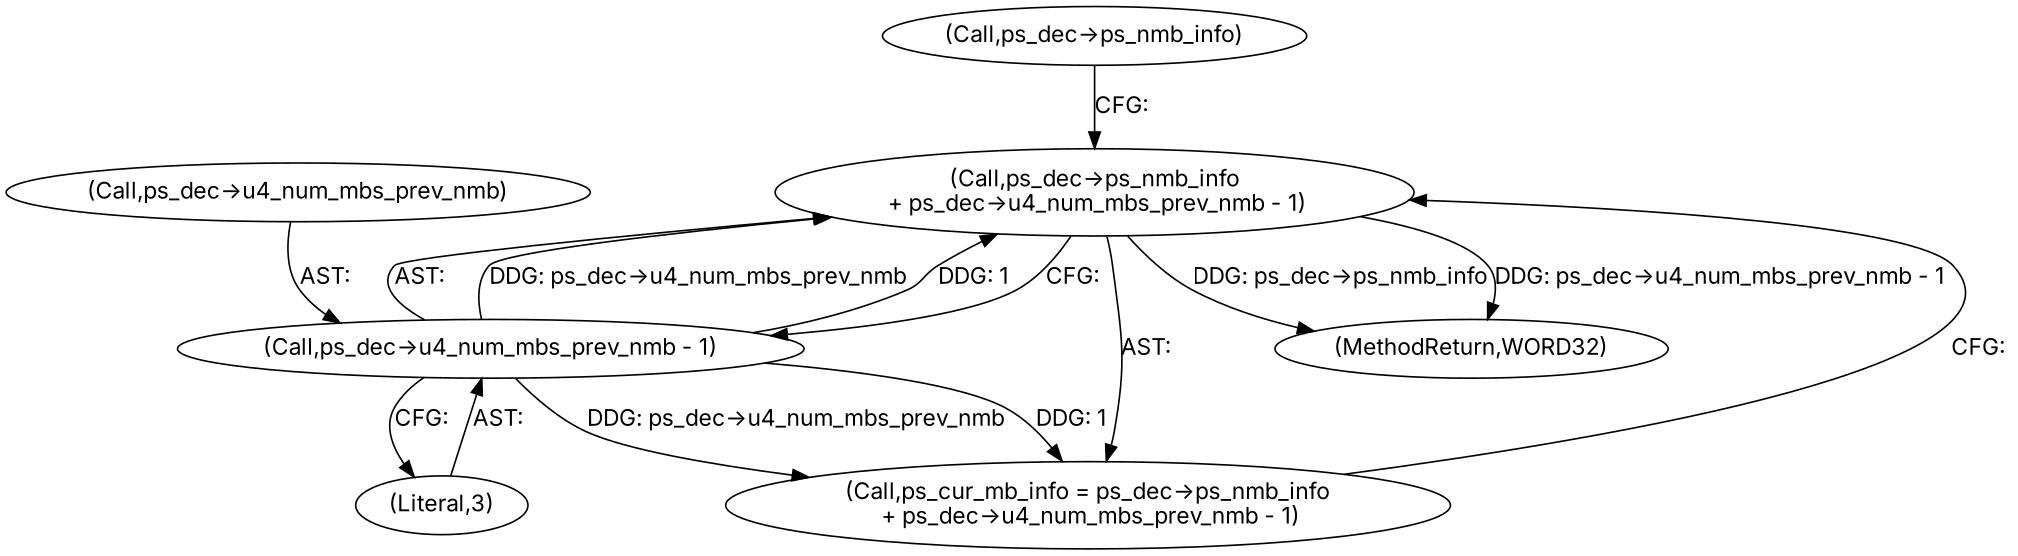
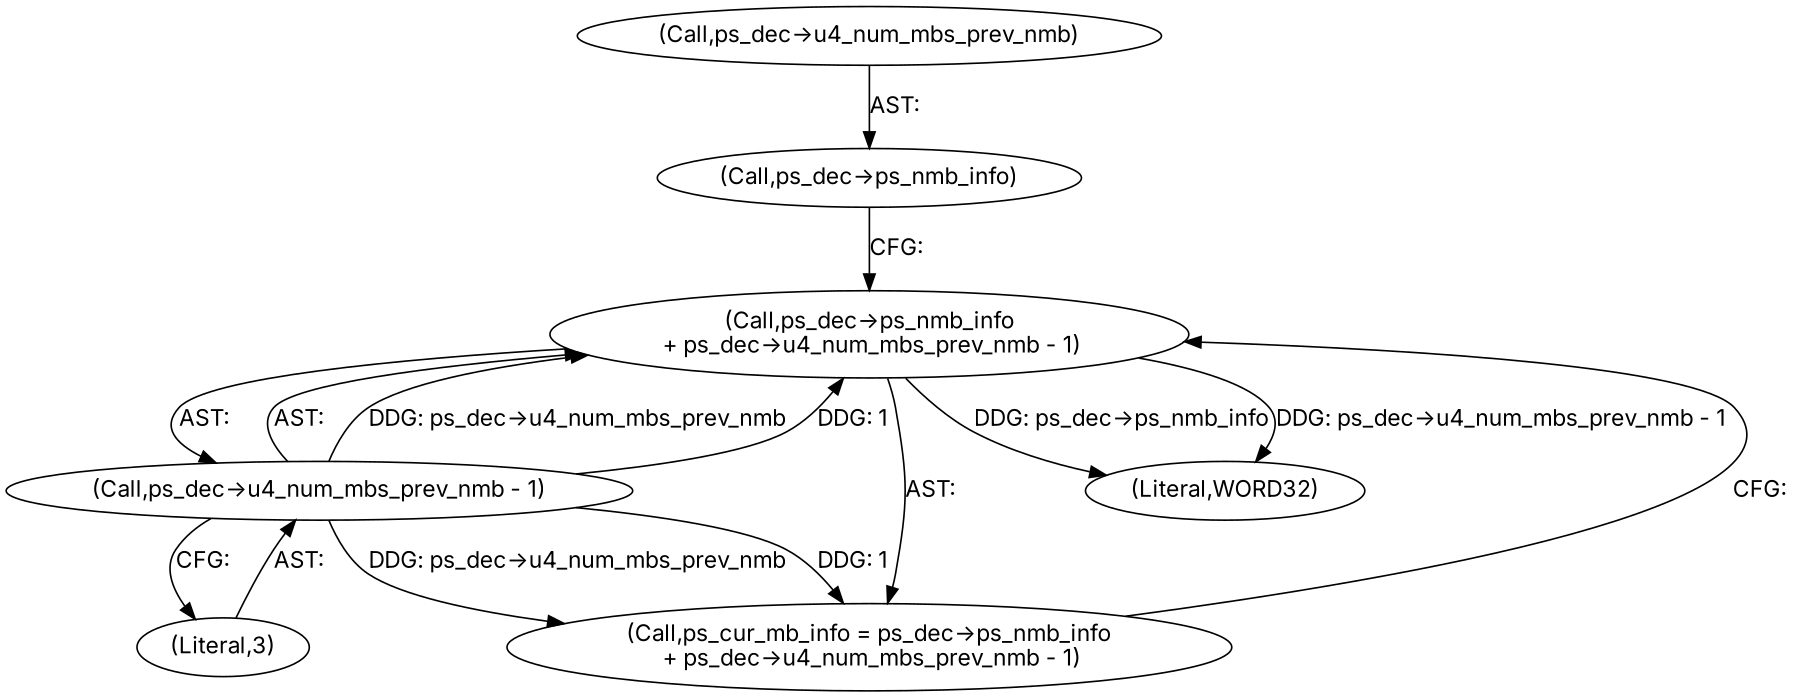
edge "(Call,ps_dec->u4_num_mbs_prev_nmb)" -> "(Call,ps_dec->u4_num_mbs_prev_nmb - 1)": now "(Call,ps_dec->u4_num_mbs_prev_nmb)" -> "(Call,ps_dec->ps_nmb_info)"
edge "(Call,ps_dec->ps_nmb_info + ps_dec->u4_num_mbs_prev_nmb - 1)" -> "(Call,ps_dec->u4_num_mbs_prev_nmb - 1)": label "CFG: " -> "AST: "
node "(MethodReturn,WORD32)": label "(MethodReturn,WORD32)" -> "(Literal,WORD32)"
